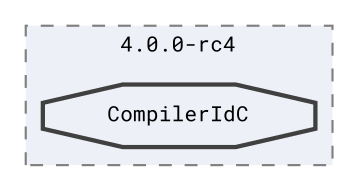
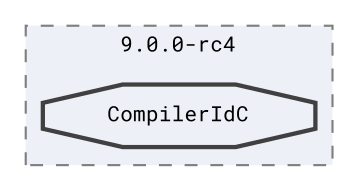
cluster "4.0.0-rc4": label "4.0.0-rc4" -> "9.0.0-rc4"
